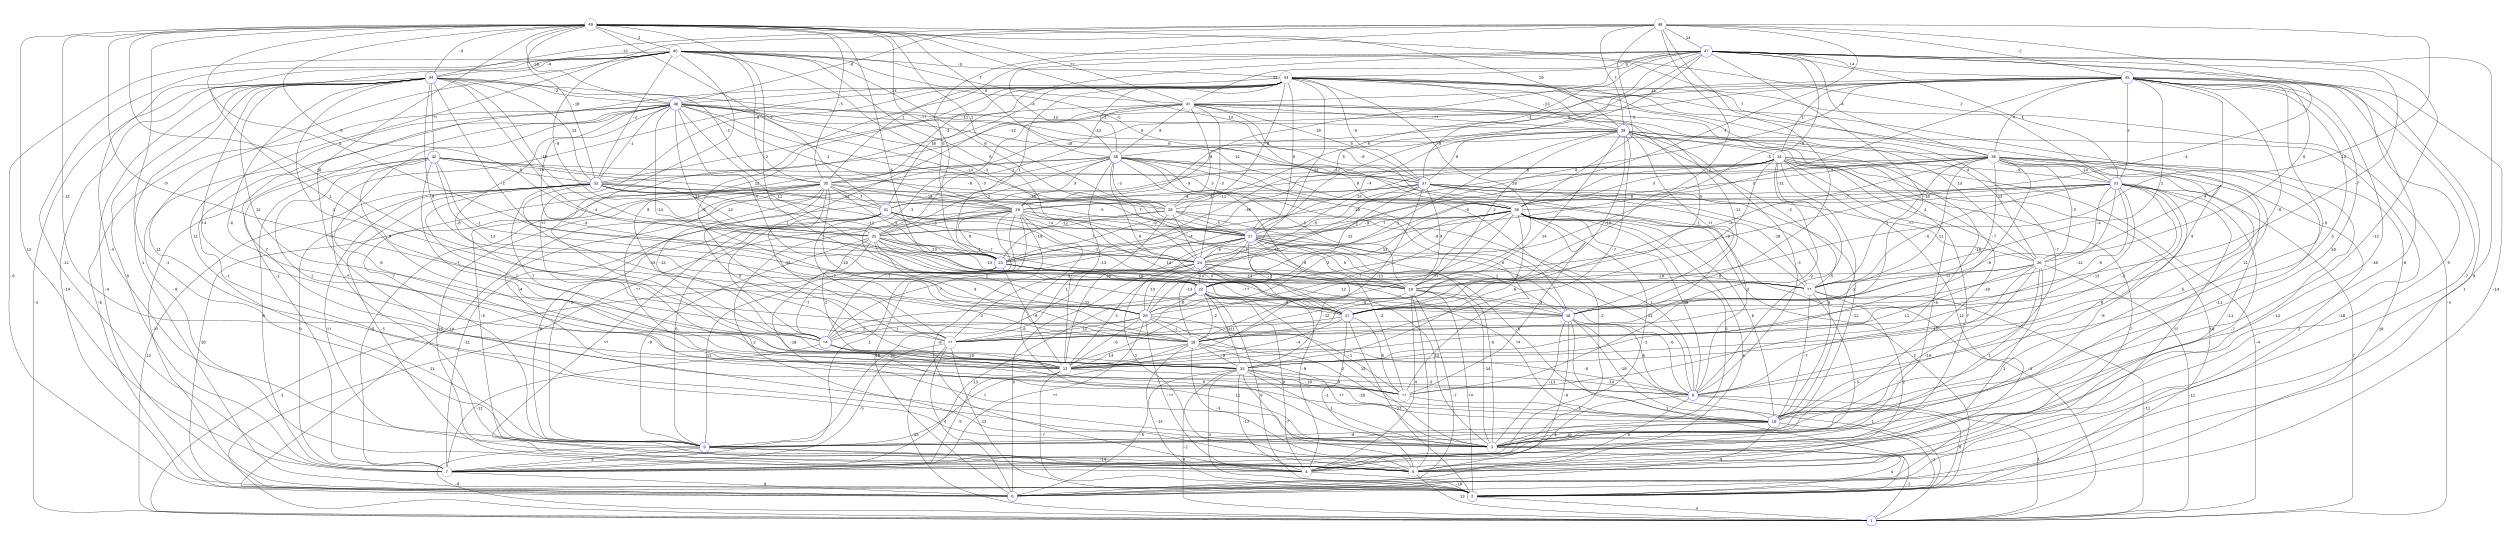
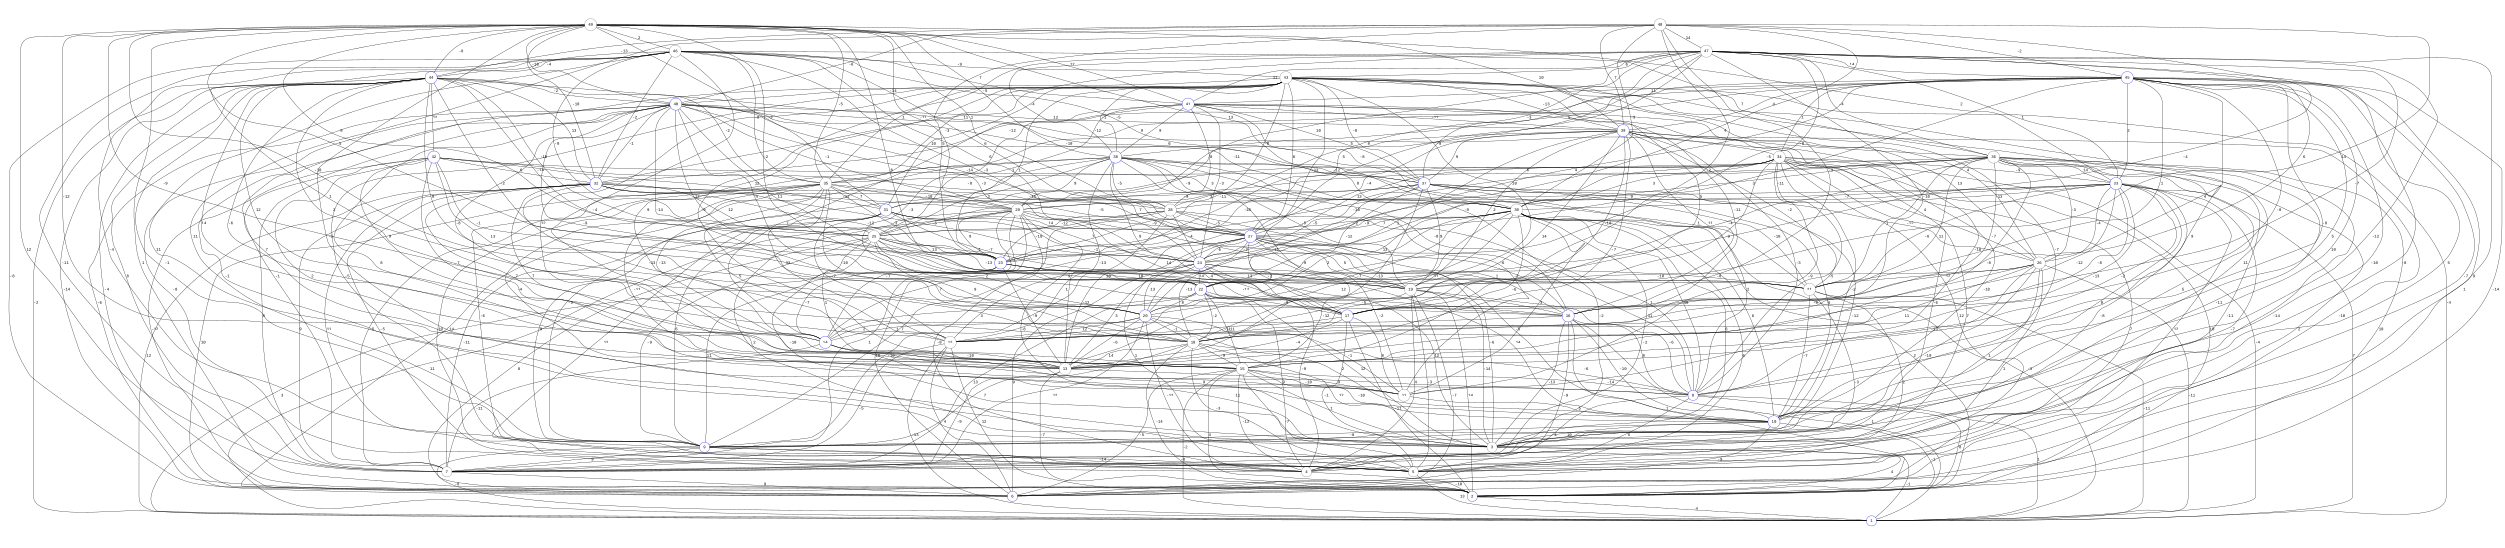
node "47": color blue -> gray40
edge "45" -- "36": now "45" -- "39"
node "41": color gray40 -> blue
edge "41" -- "9": now "28" -- "9"
edge "26" -- "12": added, label "-8"
edge "22" -- "2": now "25" -- "2"
